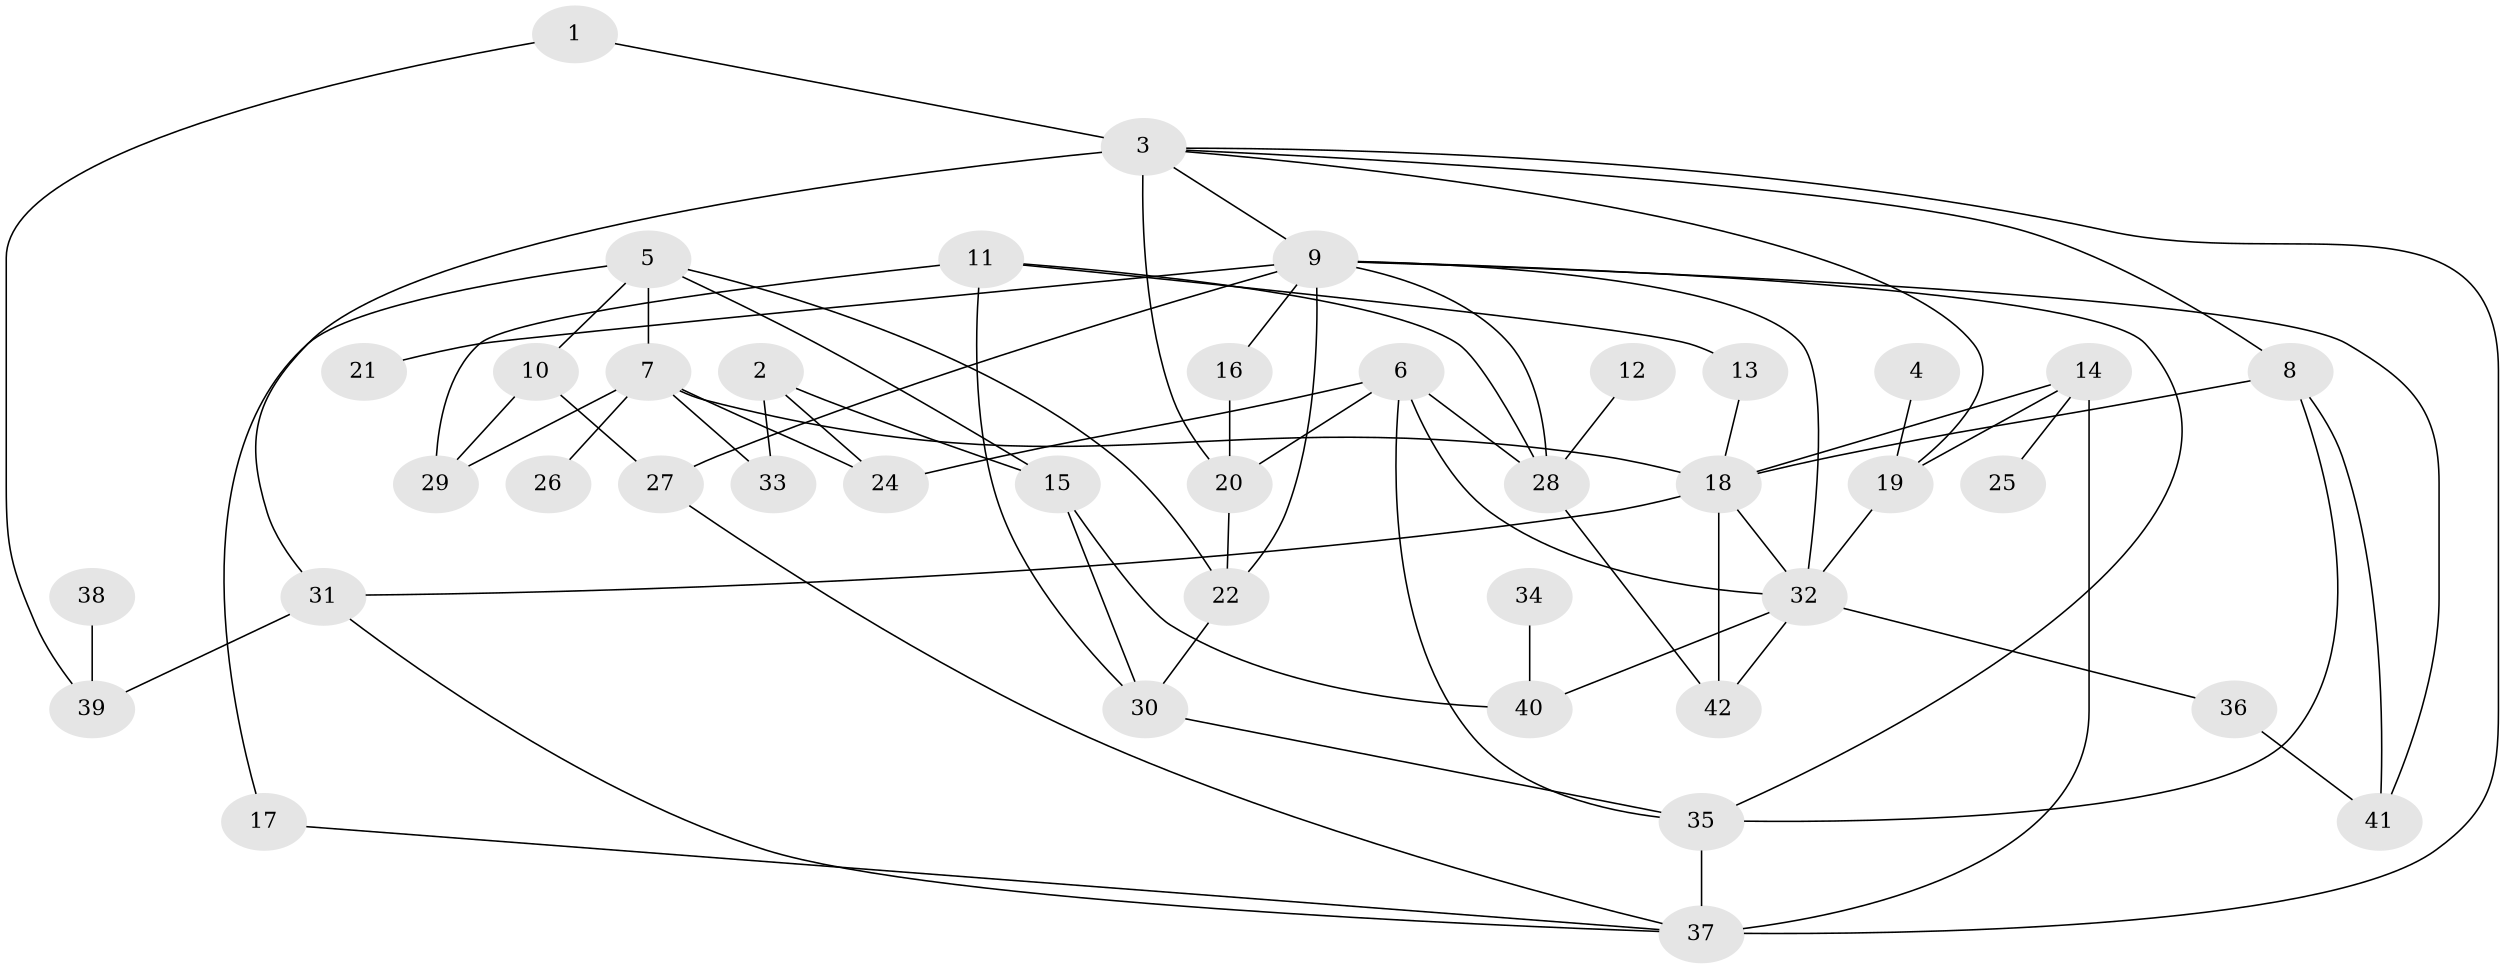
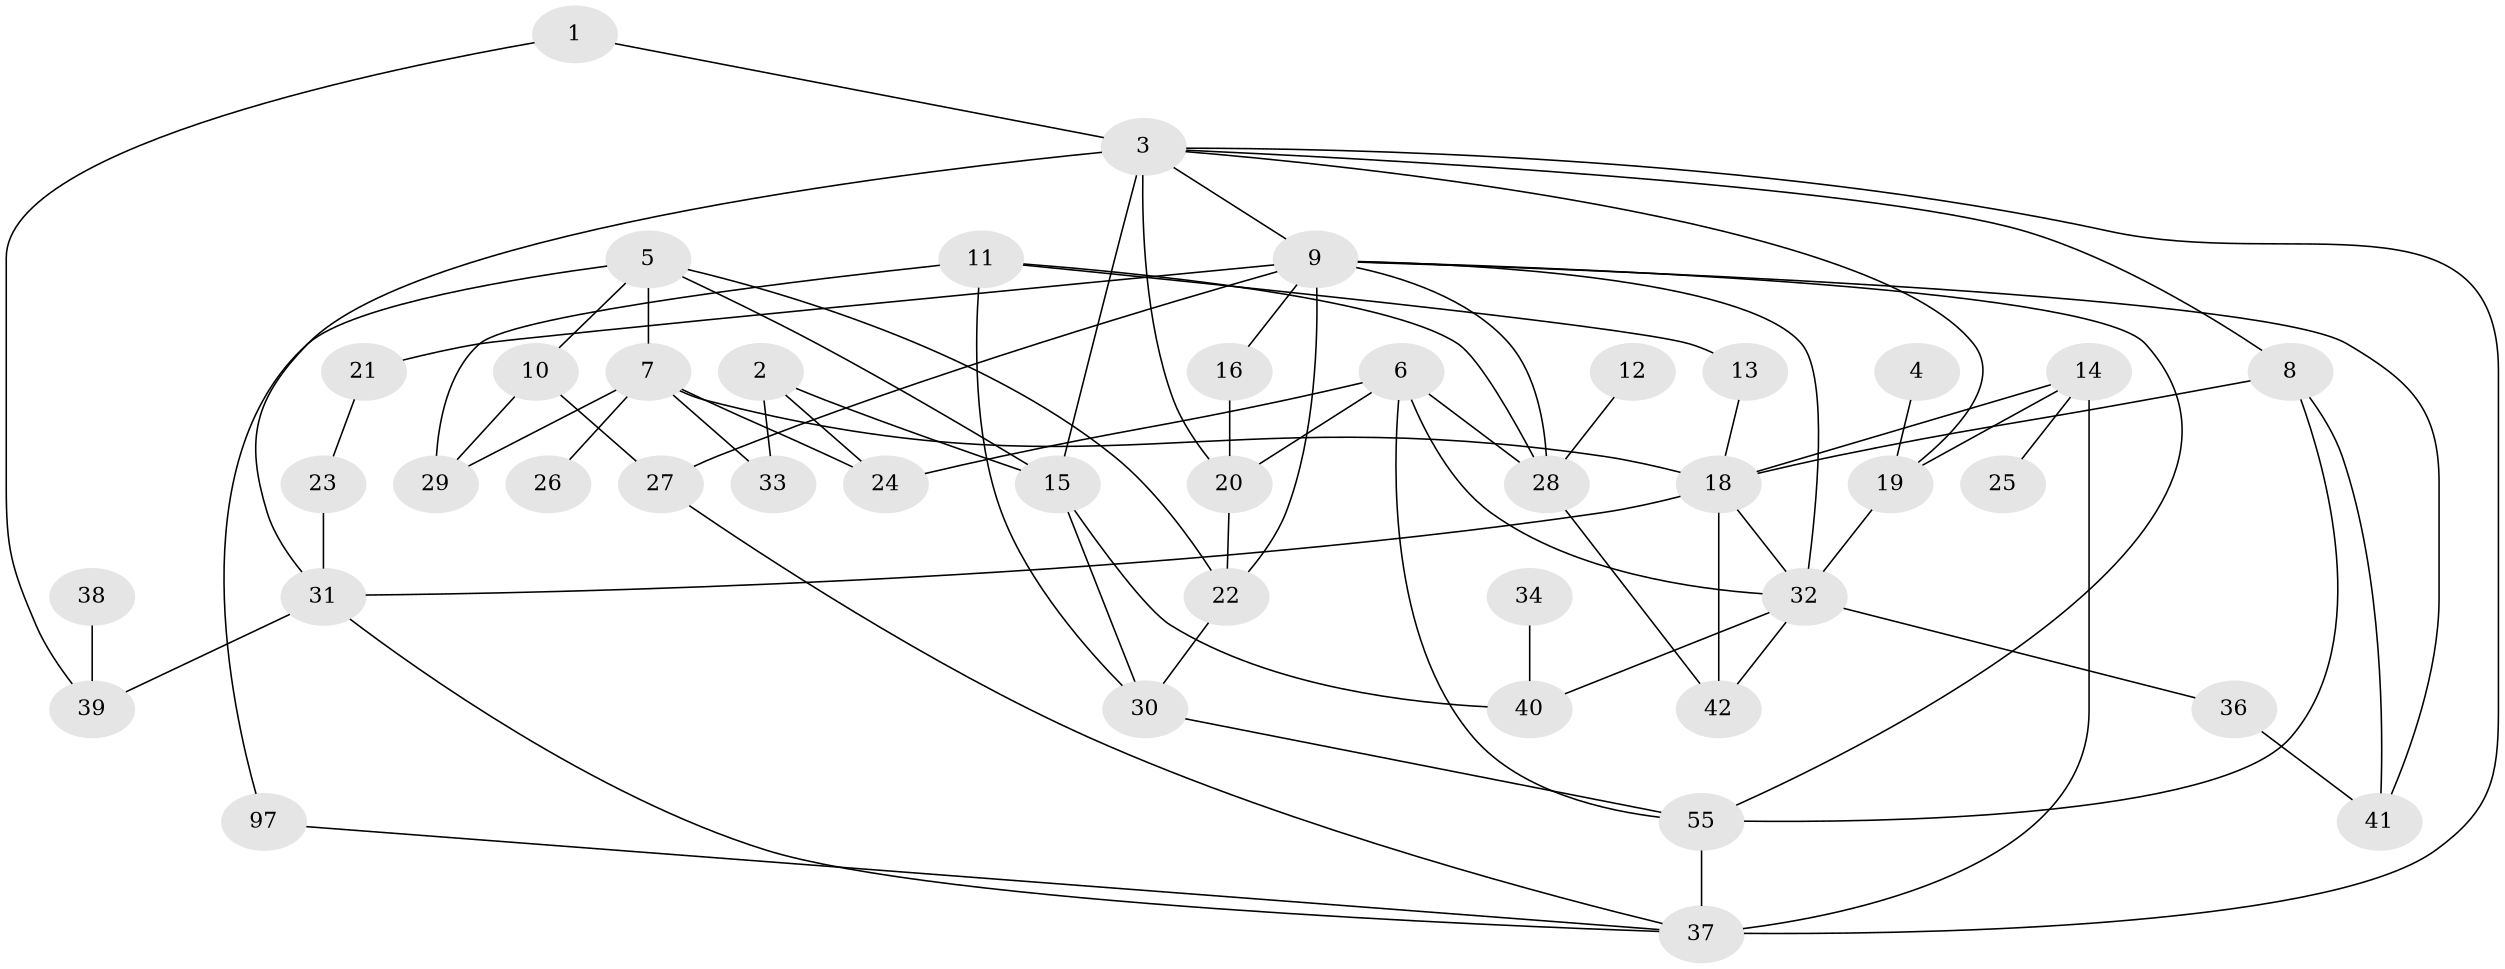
edge "3" -- "15": added
node "23": added
node "17": label "17" -> "97"
node "35": label "35" -> "55"
